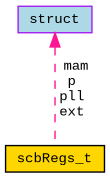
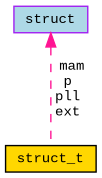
node "scbRegs_t": label "scbRegs_t" -> "struct_t"
